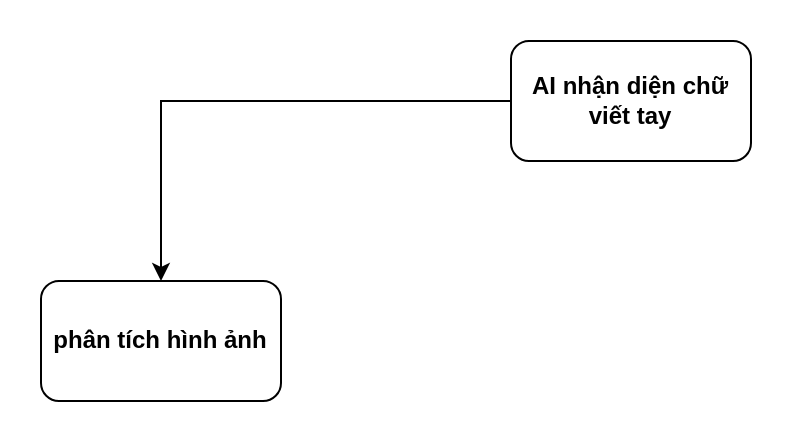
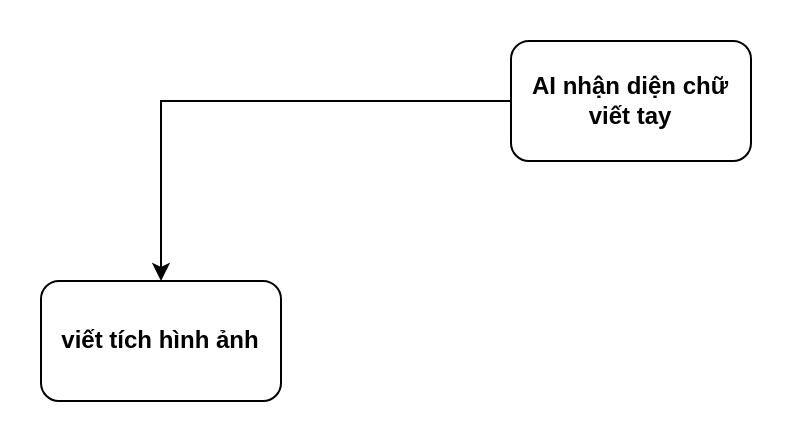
node "phân tích hình ảnh": label "phân tích hình ảnh" -> "viết tích hình ảnh"
